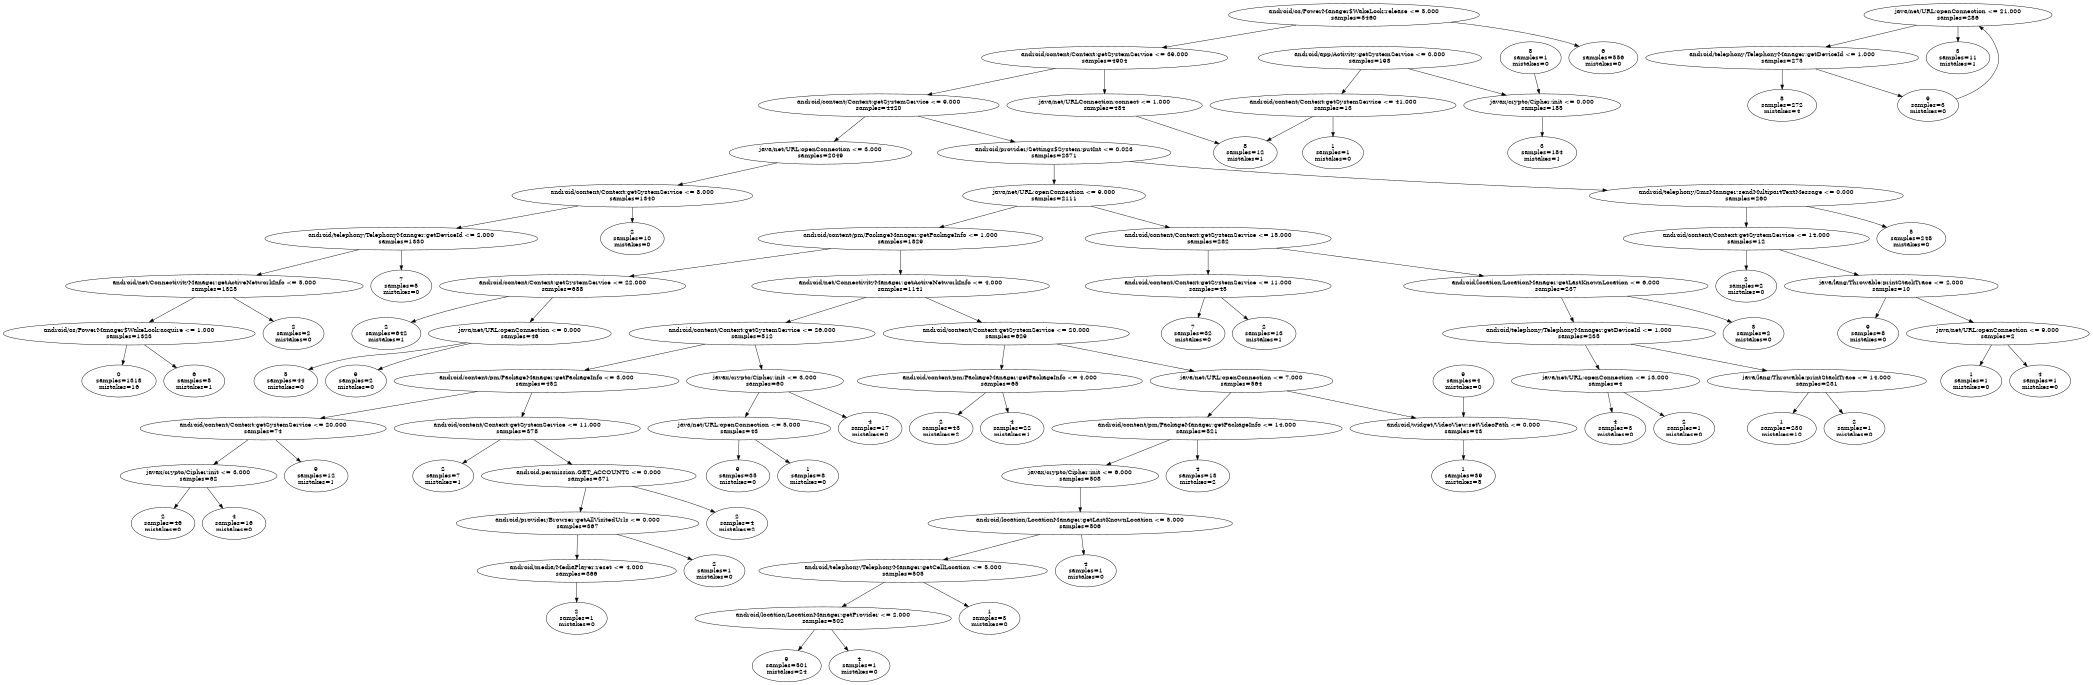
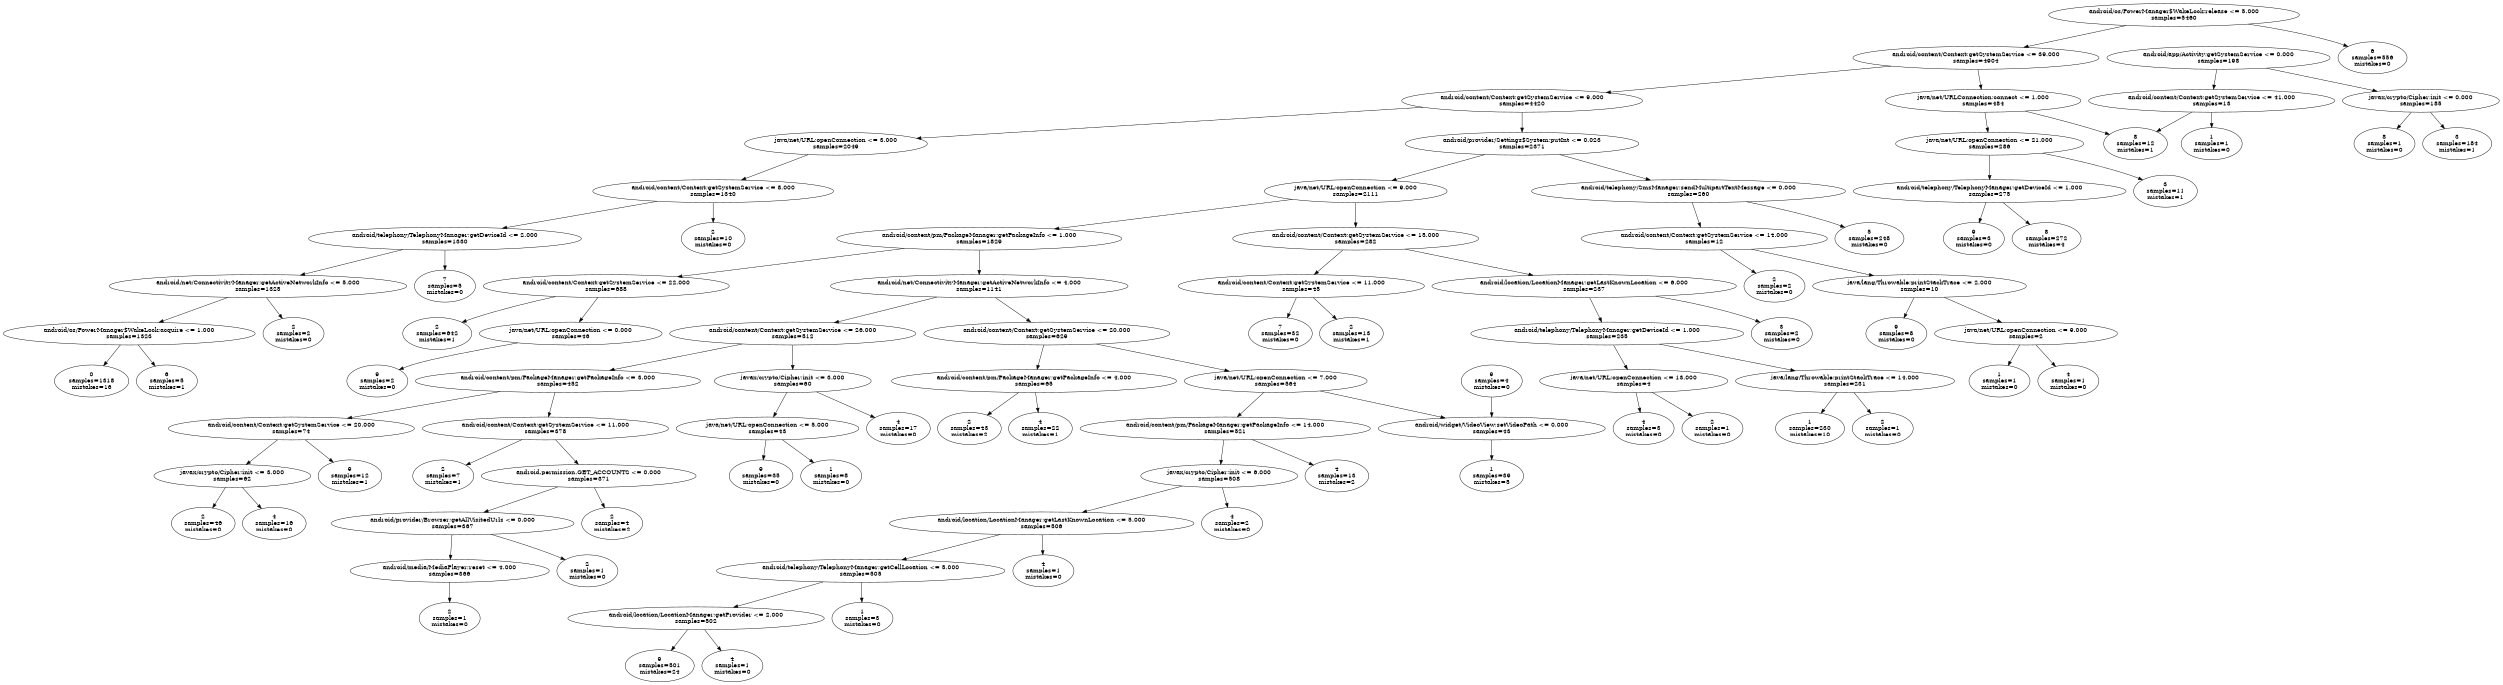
edge "9 samples=3 mistakes=0" -> "java/net/URL;openConnection <= 21.000 samples=286": now "java/net/URLConnection;connect <= 1.000 samples=484" -> "java/net/URL;openConnection <= 21.000 samples=286"
edge "8 samples=1 mistakes=0" -> "javax/crypto/Cipher;init <= 0.000 samples=185": reversed
node "5 samples=44 mistakes=0": removed
node "4 samples=2 mistakes=0": added
